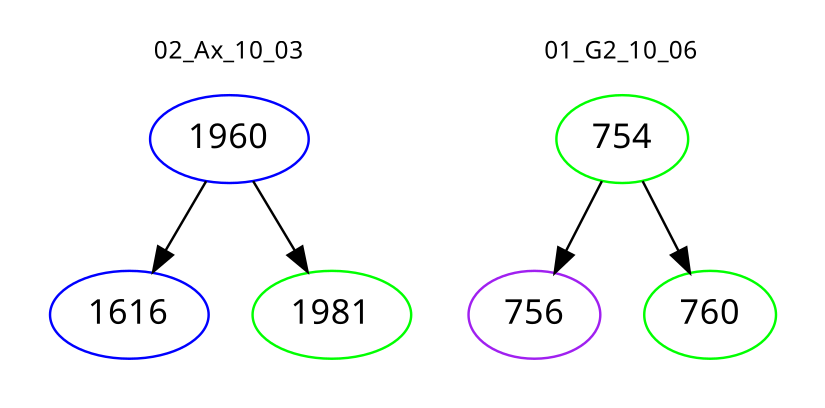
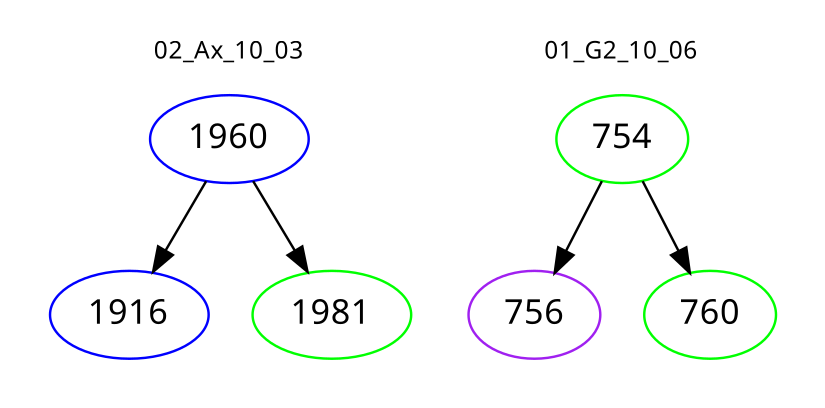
node "1616": label "1616" -> "1916"
